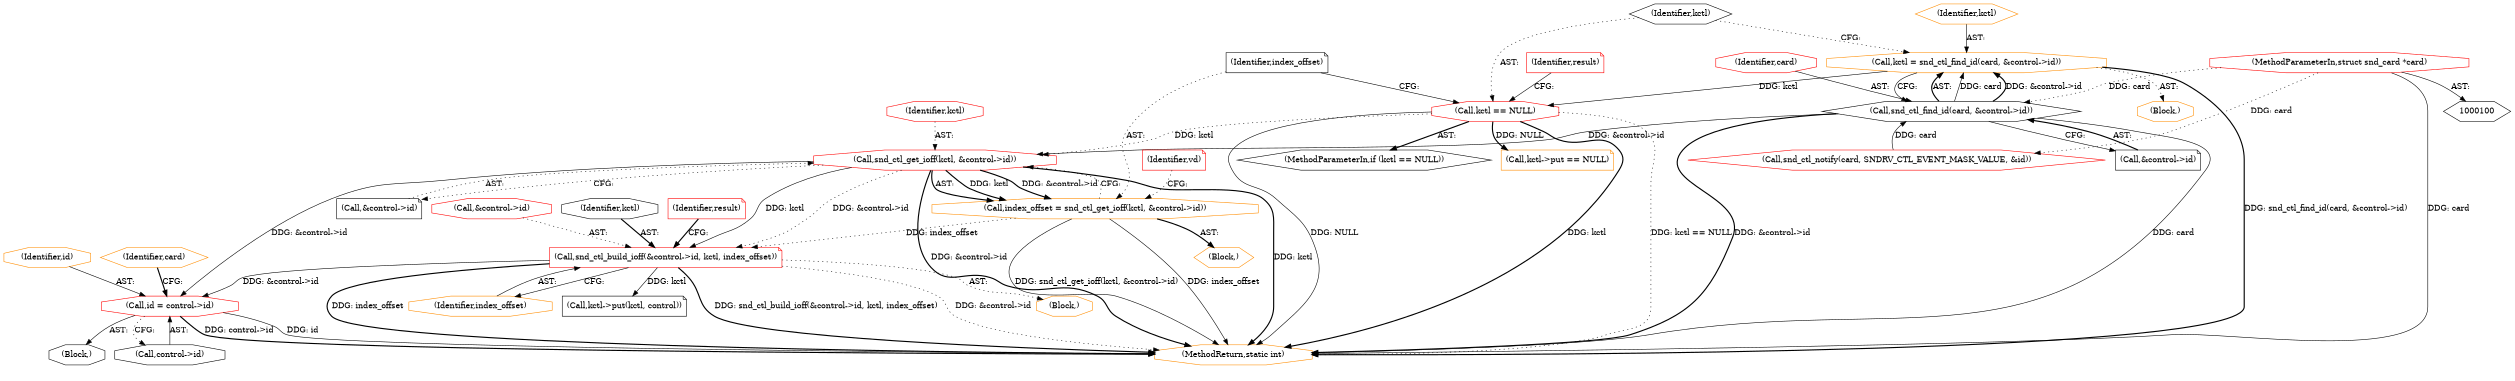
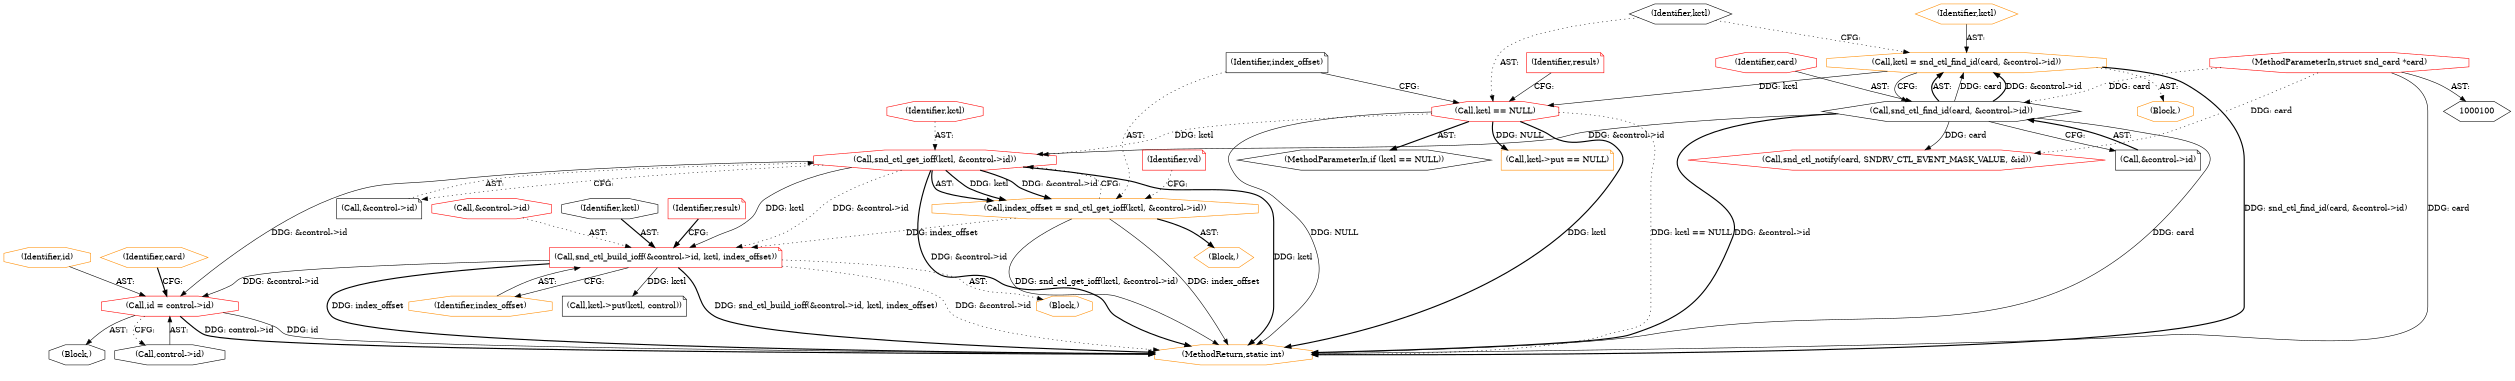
edge "(Call,snd_ctl_notify(card, SNDRV_CTL_EVENT_MASK_VALUE, &id))" -> "(Call,snd_ctl_find_id(card, &control->id))": reversed
